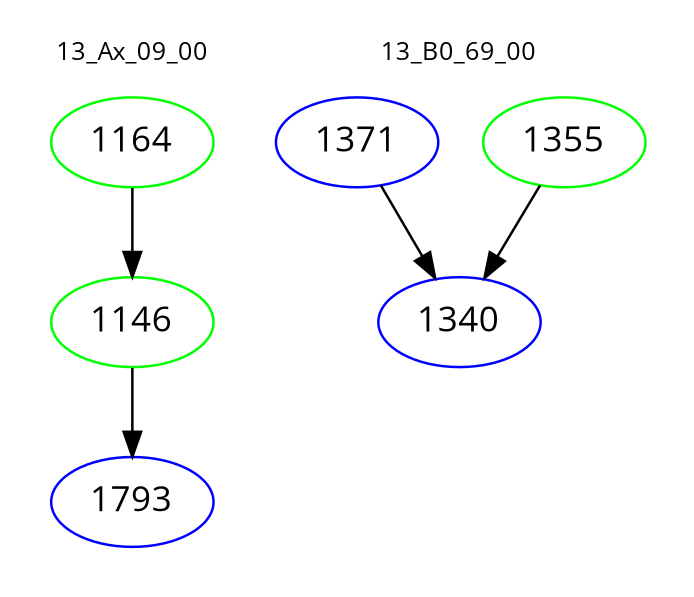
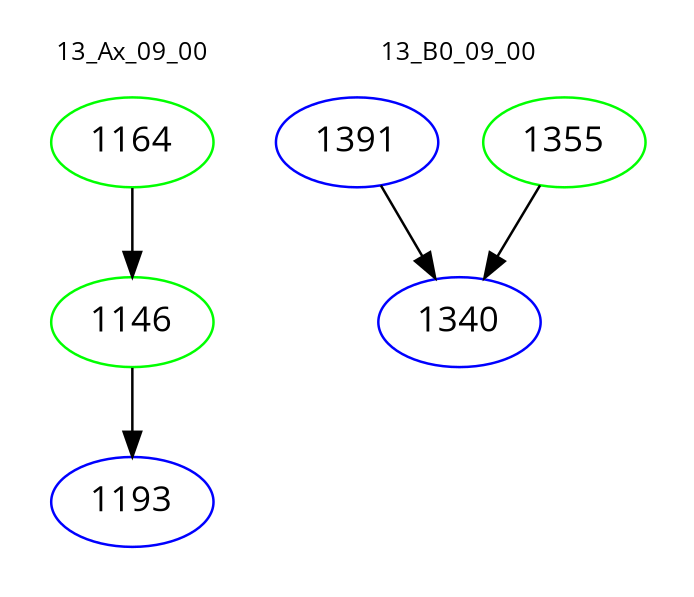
cluster "13_B0_69_00": label "13_B0_69_00" -> "13_B0_09_00"
node "1371": label "1371" -> "1391"
node "1793": label "1793" -> "1193"
